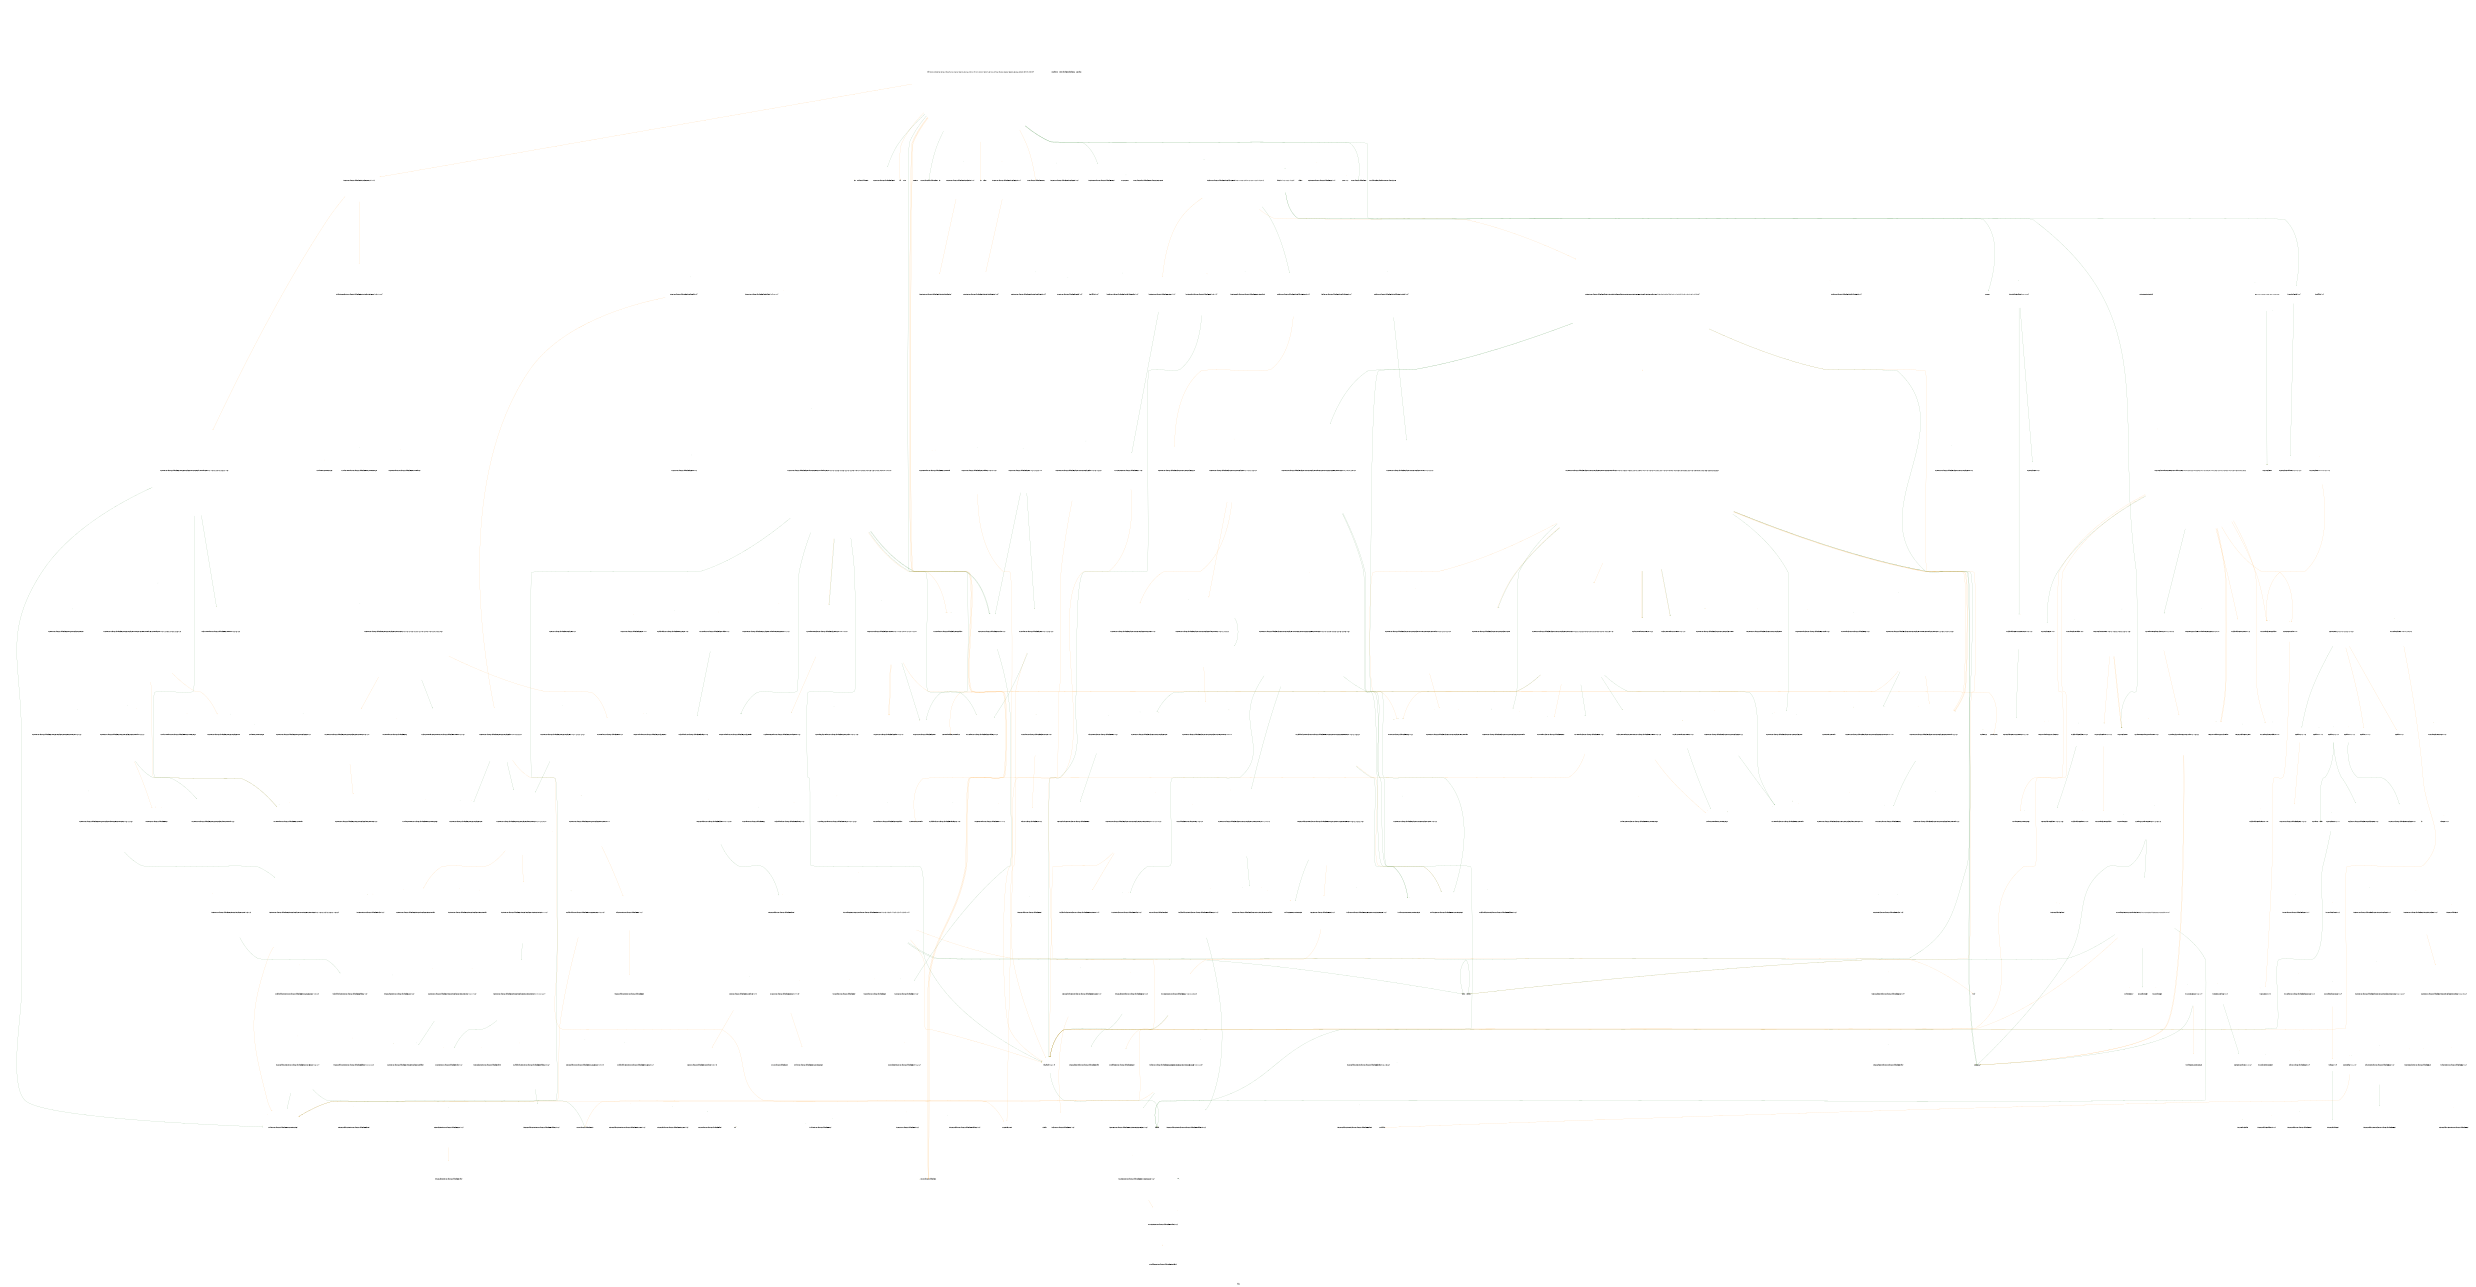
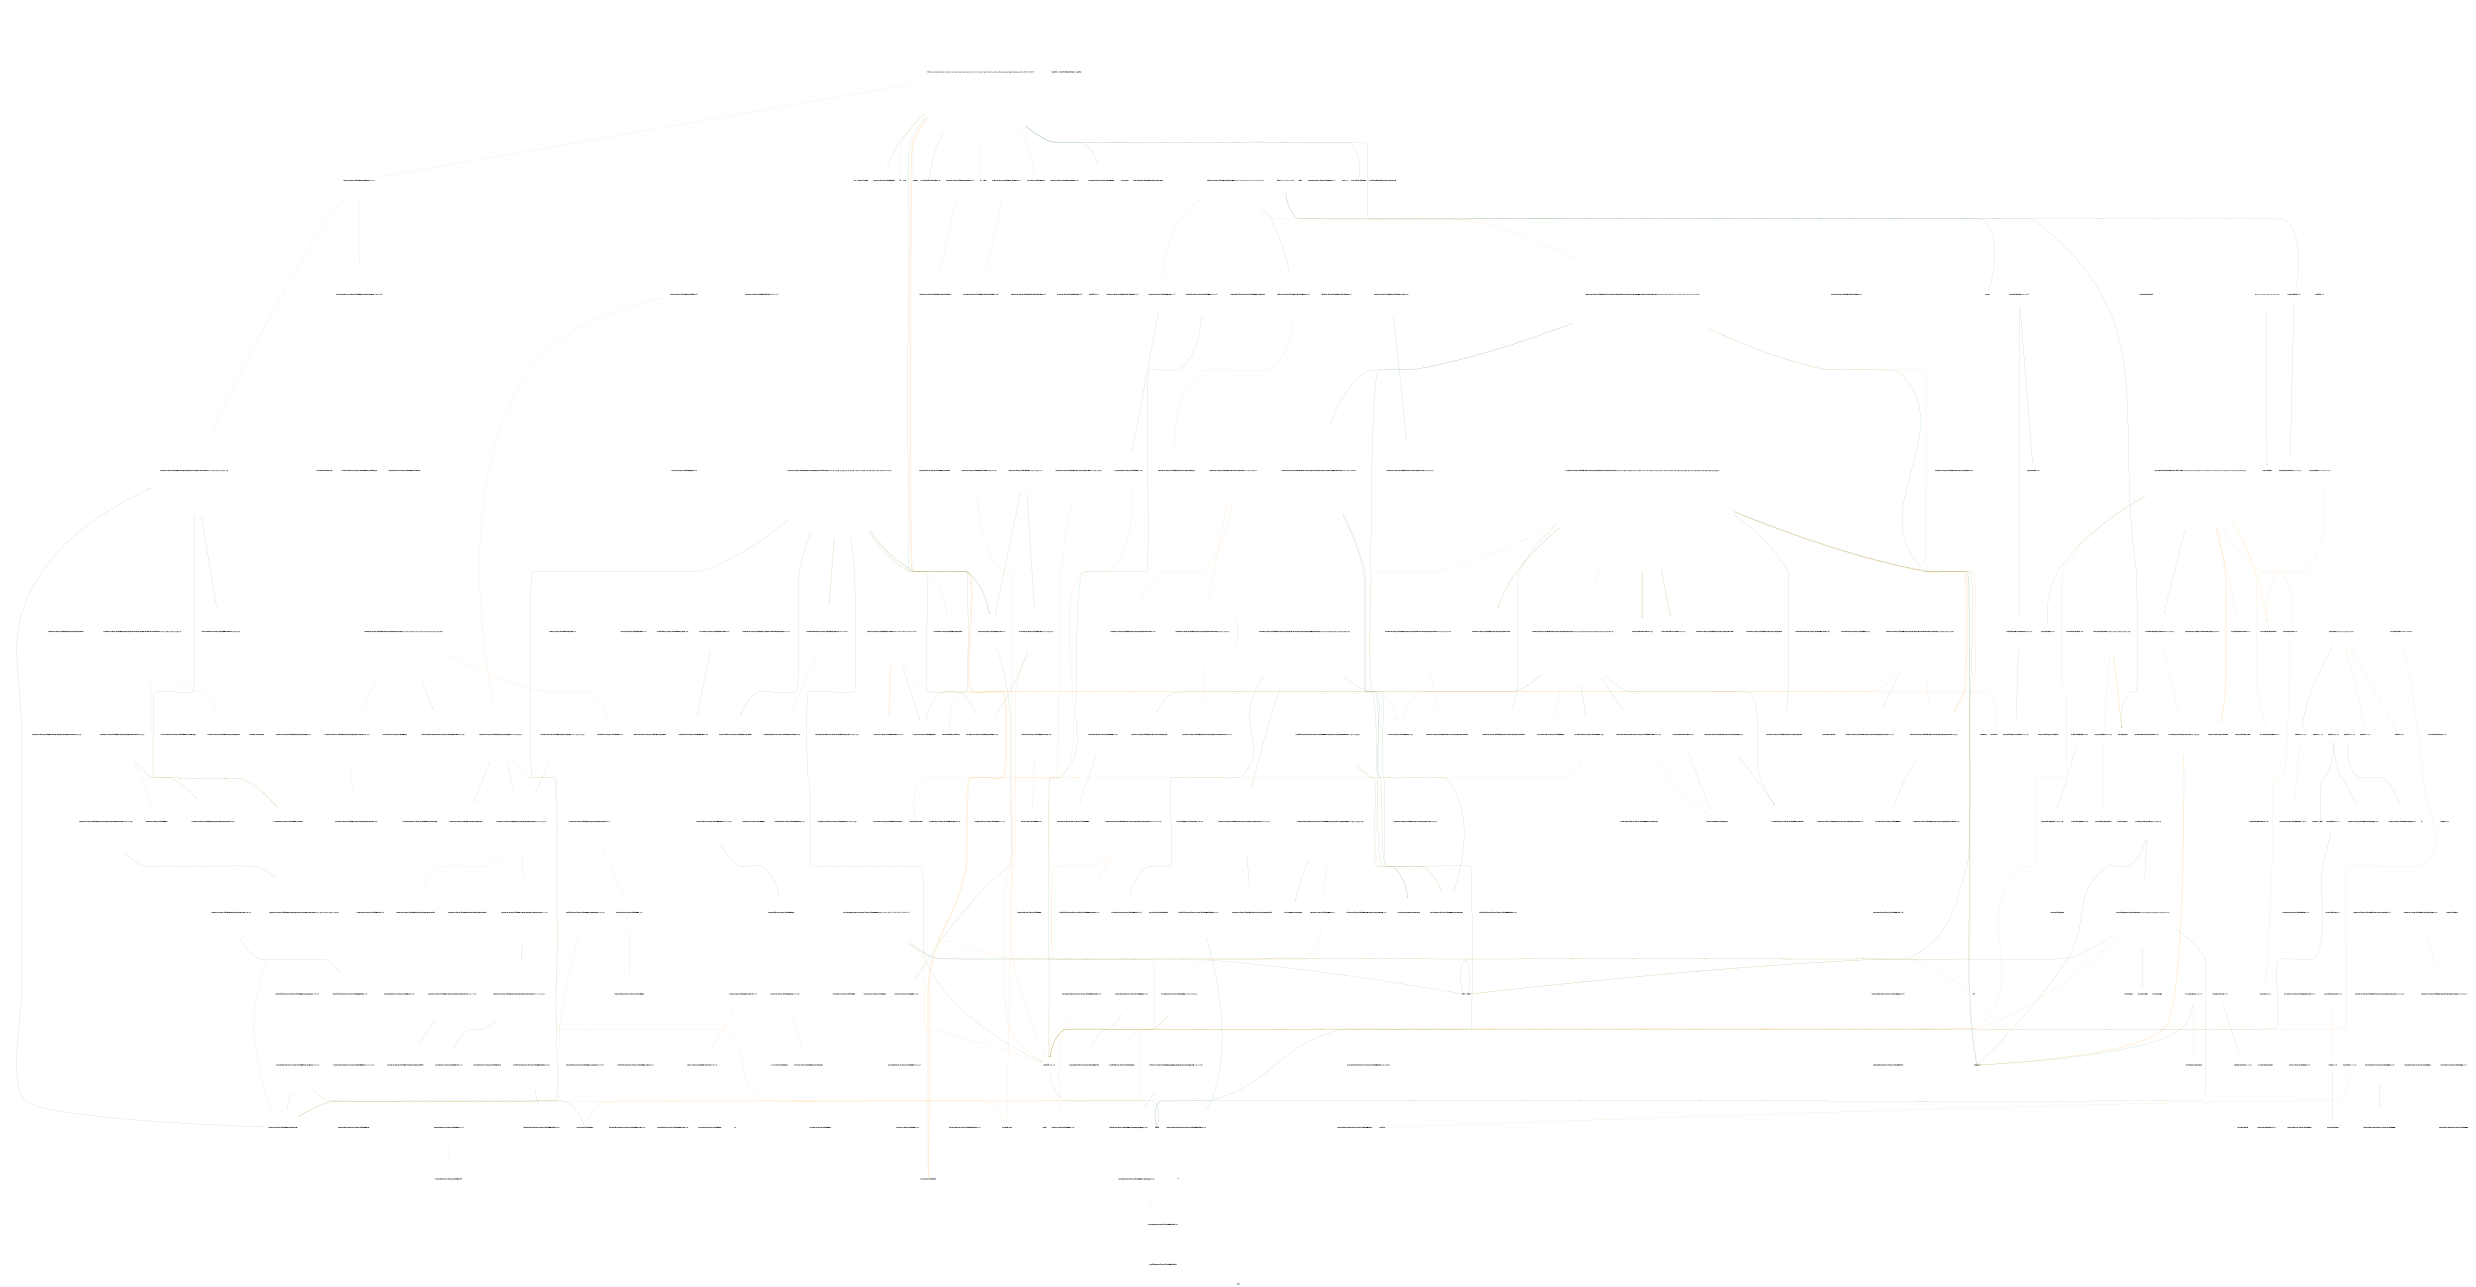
node "{_ZSt7forwardIRK4edgeEOT_RNSt16remove_referenceIS3_E4typeE}": removed
